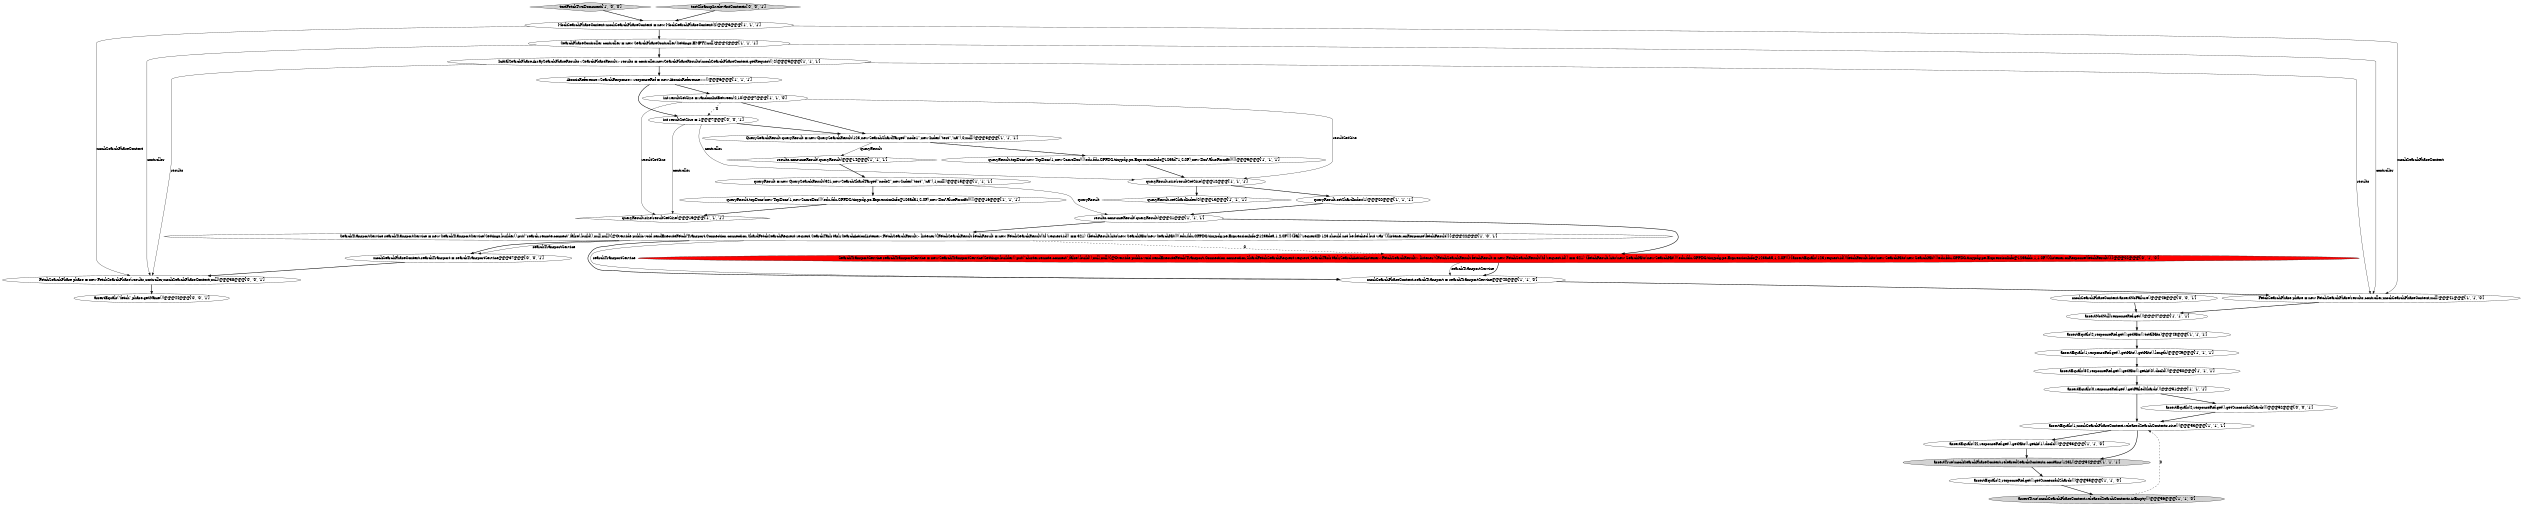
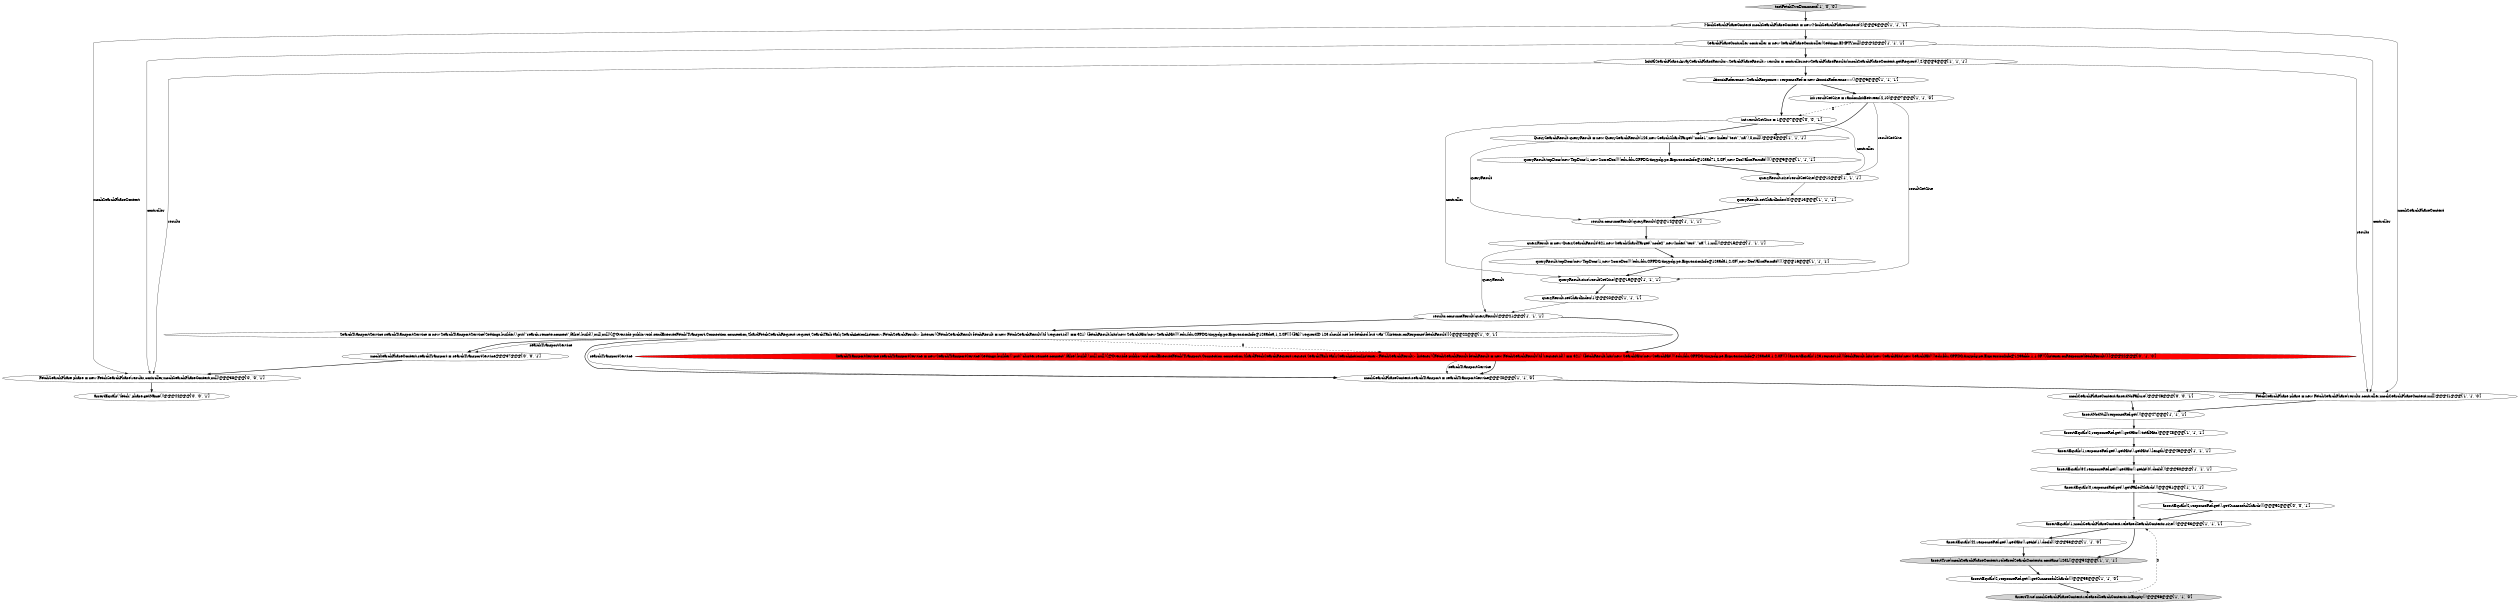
node "testCleanupIrrelevantContexts['0', '0', '1']": removed
node "results.consumeResult(queryResult)@@@14@@@['1', '1', '1']": shape diamond -> ellipse
edge "queryResult.size(resultSetSize)@@@12@@@['1', '1', '1']" -> "queryResult.setShardIndex(0)@@@13@@@['1', '1', '1']": style bold -> solid
edge "queryResult.size(resultSetSize)@@@12@@@['1', '1', '1']" -> "queryResult.setShardIndex(1)@@@20@@@['1', '1', '1']": now "queryResult.size(resultSetSize)@@@19@@@['1', '1', '1']" -> "queryResult.setShardIndex(1)@@@20@@@['1', '1', '1']"
node "queryResult.setShardIndex(0)@@@13@@@['1', '1', '1']": shape diamond -> ellipse
edge "queryResult.setShardIndex(1)@@@20@@@['1', '1', '1']" -> "results.consumeResult(queryResult)@@@21@@@['1', '1', '1']": style bold -> solid
edge "queryResult.setShardIndex(0)@@@13@@@['1', '1', '1']" -> "results.consumeResult(queryResult)@@@14@@@['1', '1', '1']": added
node "queryResult.size(resultSetSize)@@@19@@@['1', '1', '1']": shape diamond -> ellipse
